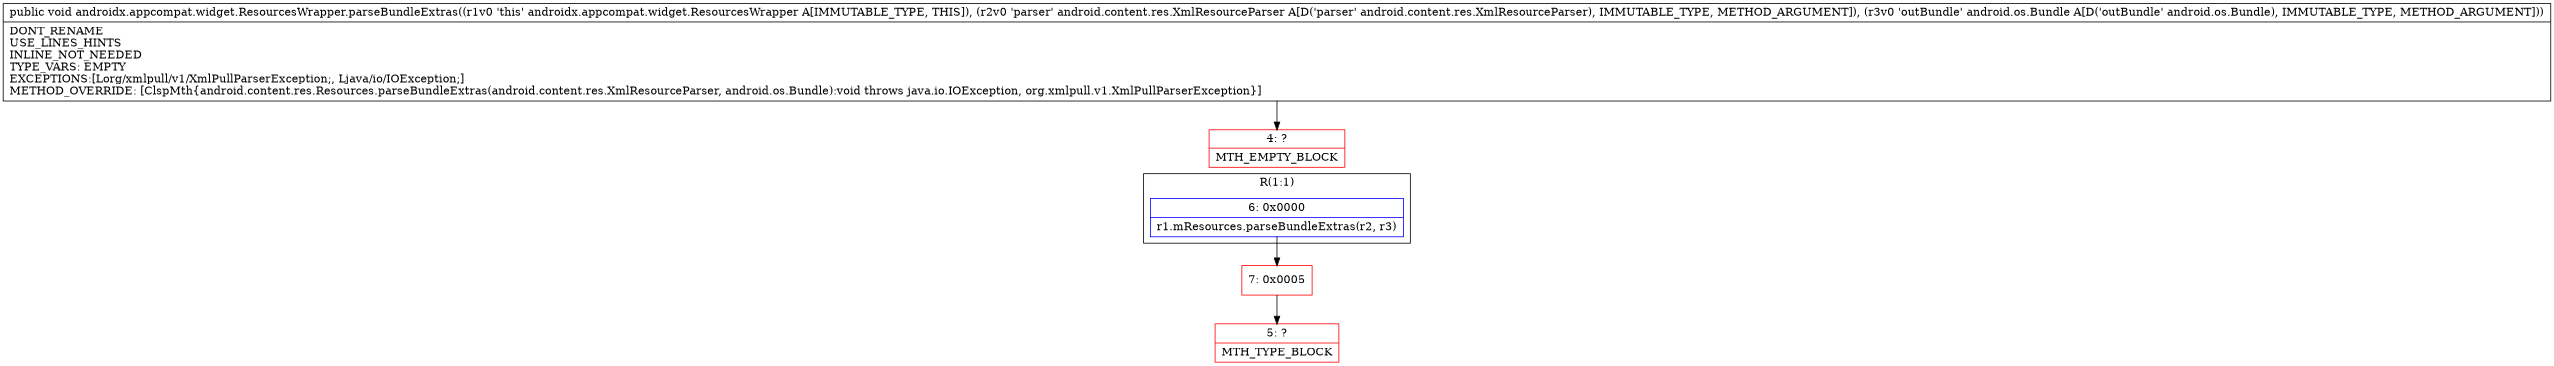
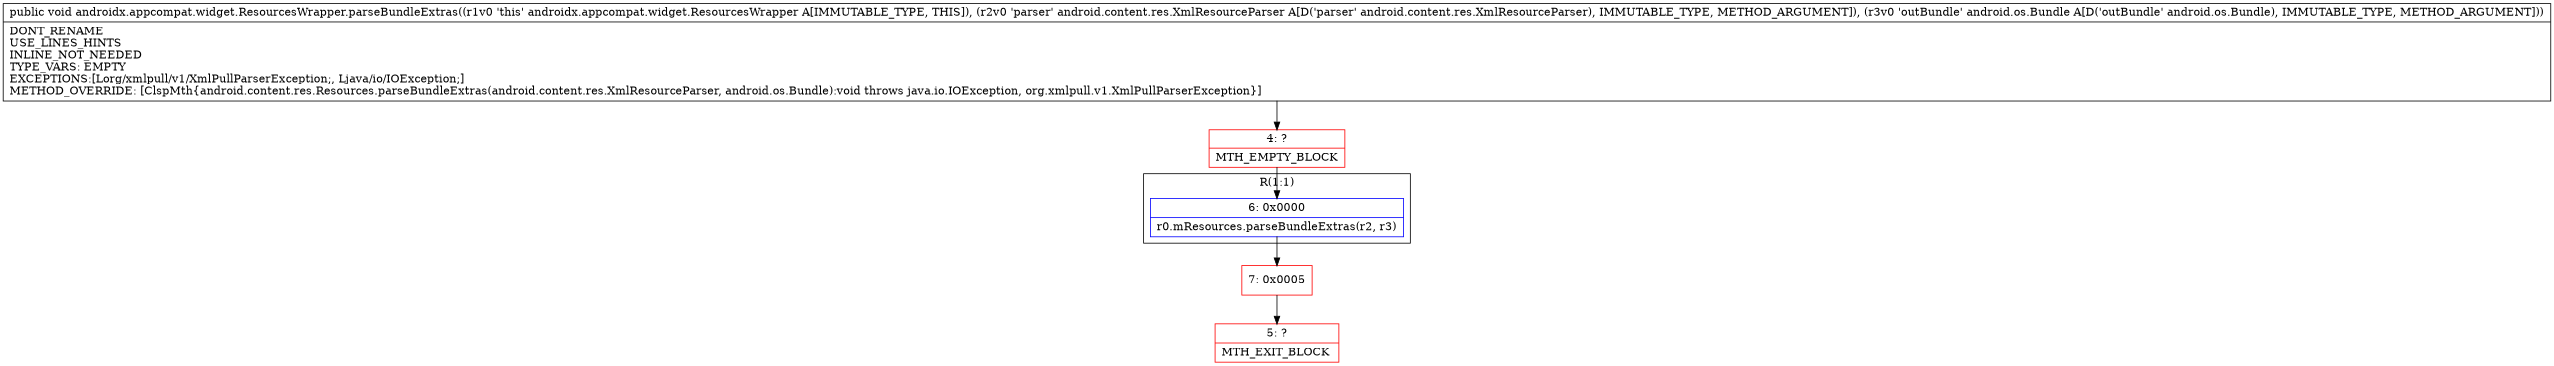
edge "4: ?" -> "6: 0x0000": added
node "6: 0x0000": text "r1.mResources.parseBundleExtras(r2, r3)" -> "r0.mResources.parseBundleExtras(r2, r3)"
node "5: ?": text "MTH_TYPE_BLOCK" -> "MTH_EXIT_BLOCK"
